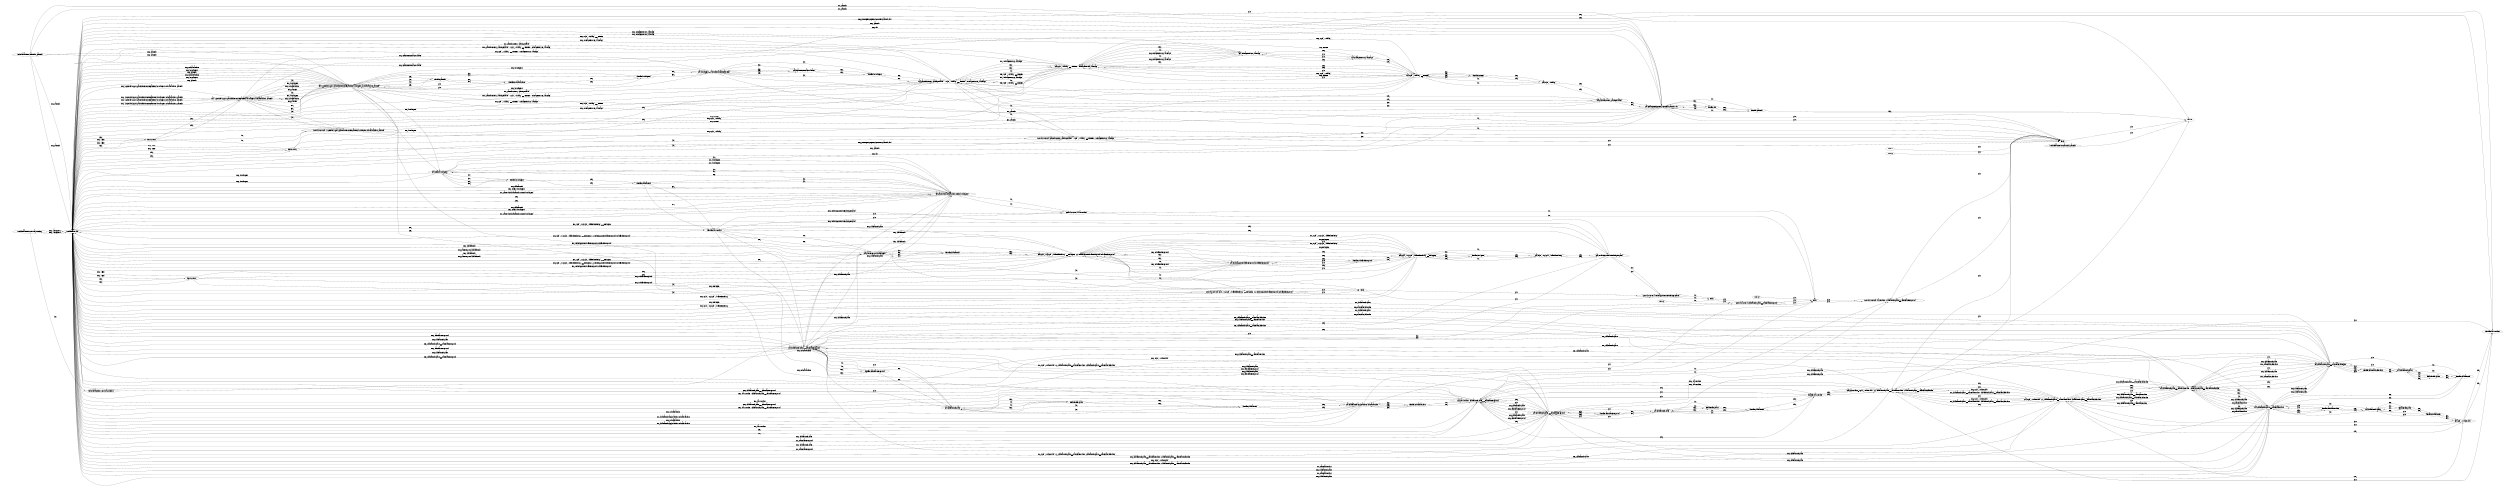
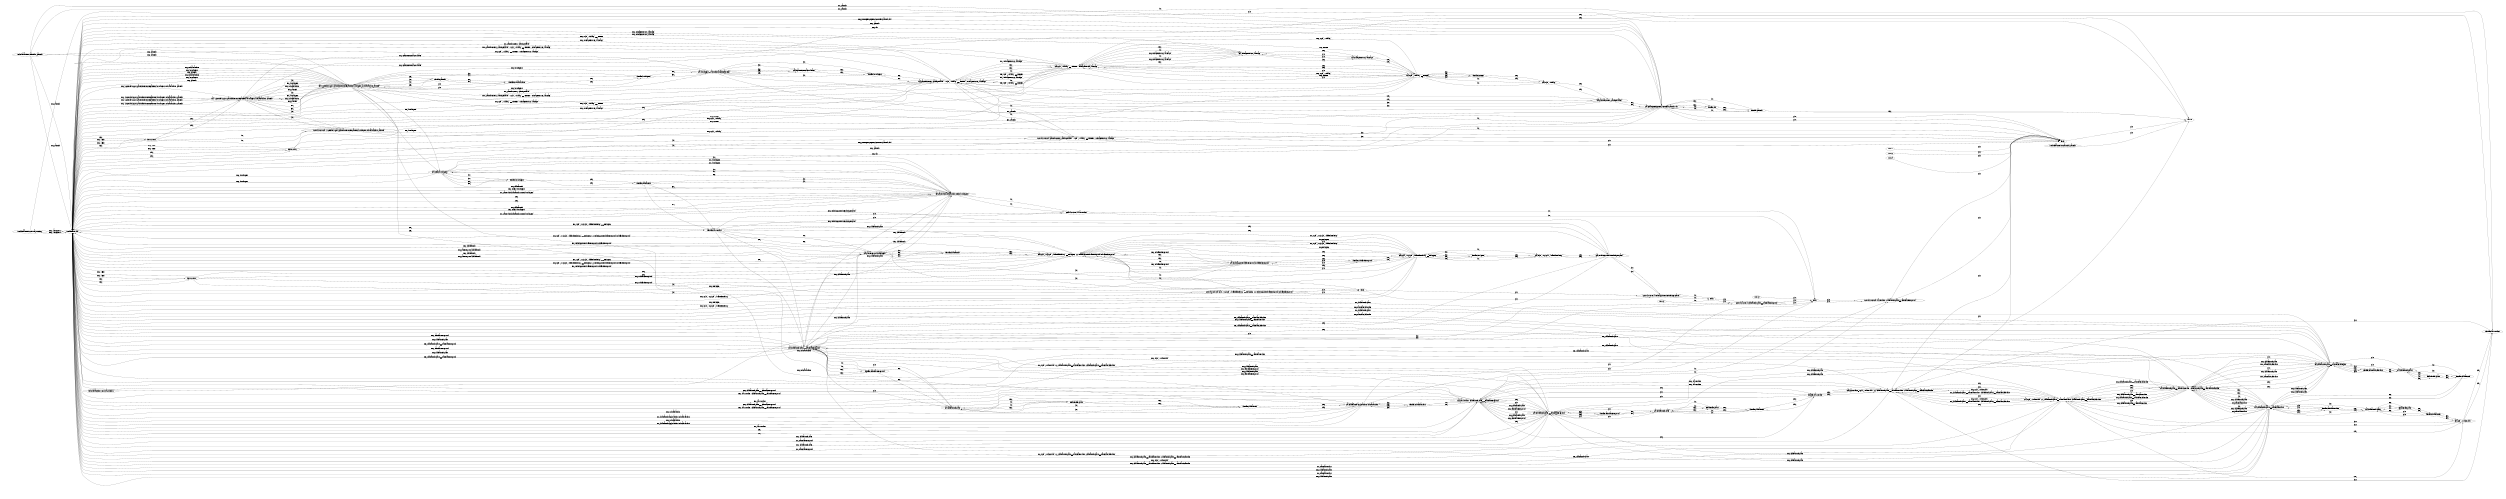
node "1000129": added
edge "(MethodParameterIn,const LayoutPoint&)" -> "(MethodParameterOut,const LayoutPoint&)": now "(MethodParameterIn,const LayoutPoint&)" -> "1000100"
